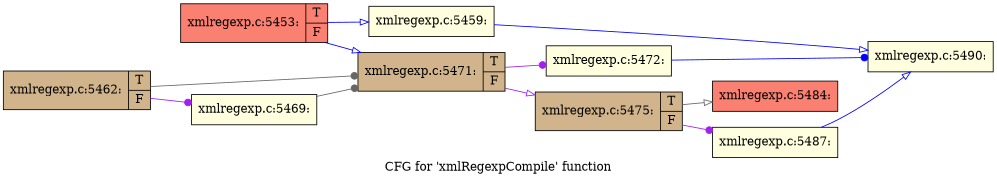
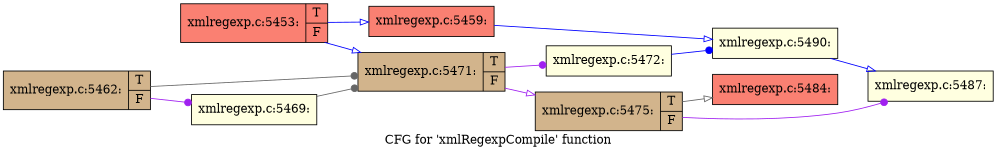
node "xmlregexp.c:5459:": fillcolor lightyellow -> salmon
edge "xmlregexp.c:5487:" -> "xmlregexp.c:5490:": reversed
